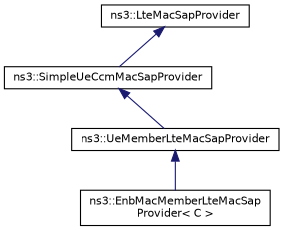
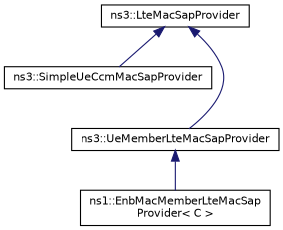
edge "ns3::UeMemberLteMacSapProvider" -> "ns3::SimpleUeCcmMacSapProvider": now "ns3::UeMemberLteMacSapProvider" -> "ns3::LteMacSapProvider"
node "ns3::EnbMacMemberLteMacSap Provider< C >": label "ns3::EnbMacMemberLteMacSap Provider< C >" -> "ns1::EnbMacMemberLteMacSap Provider< C >"
